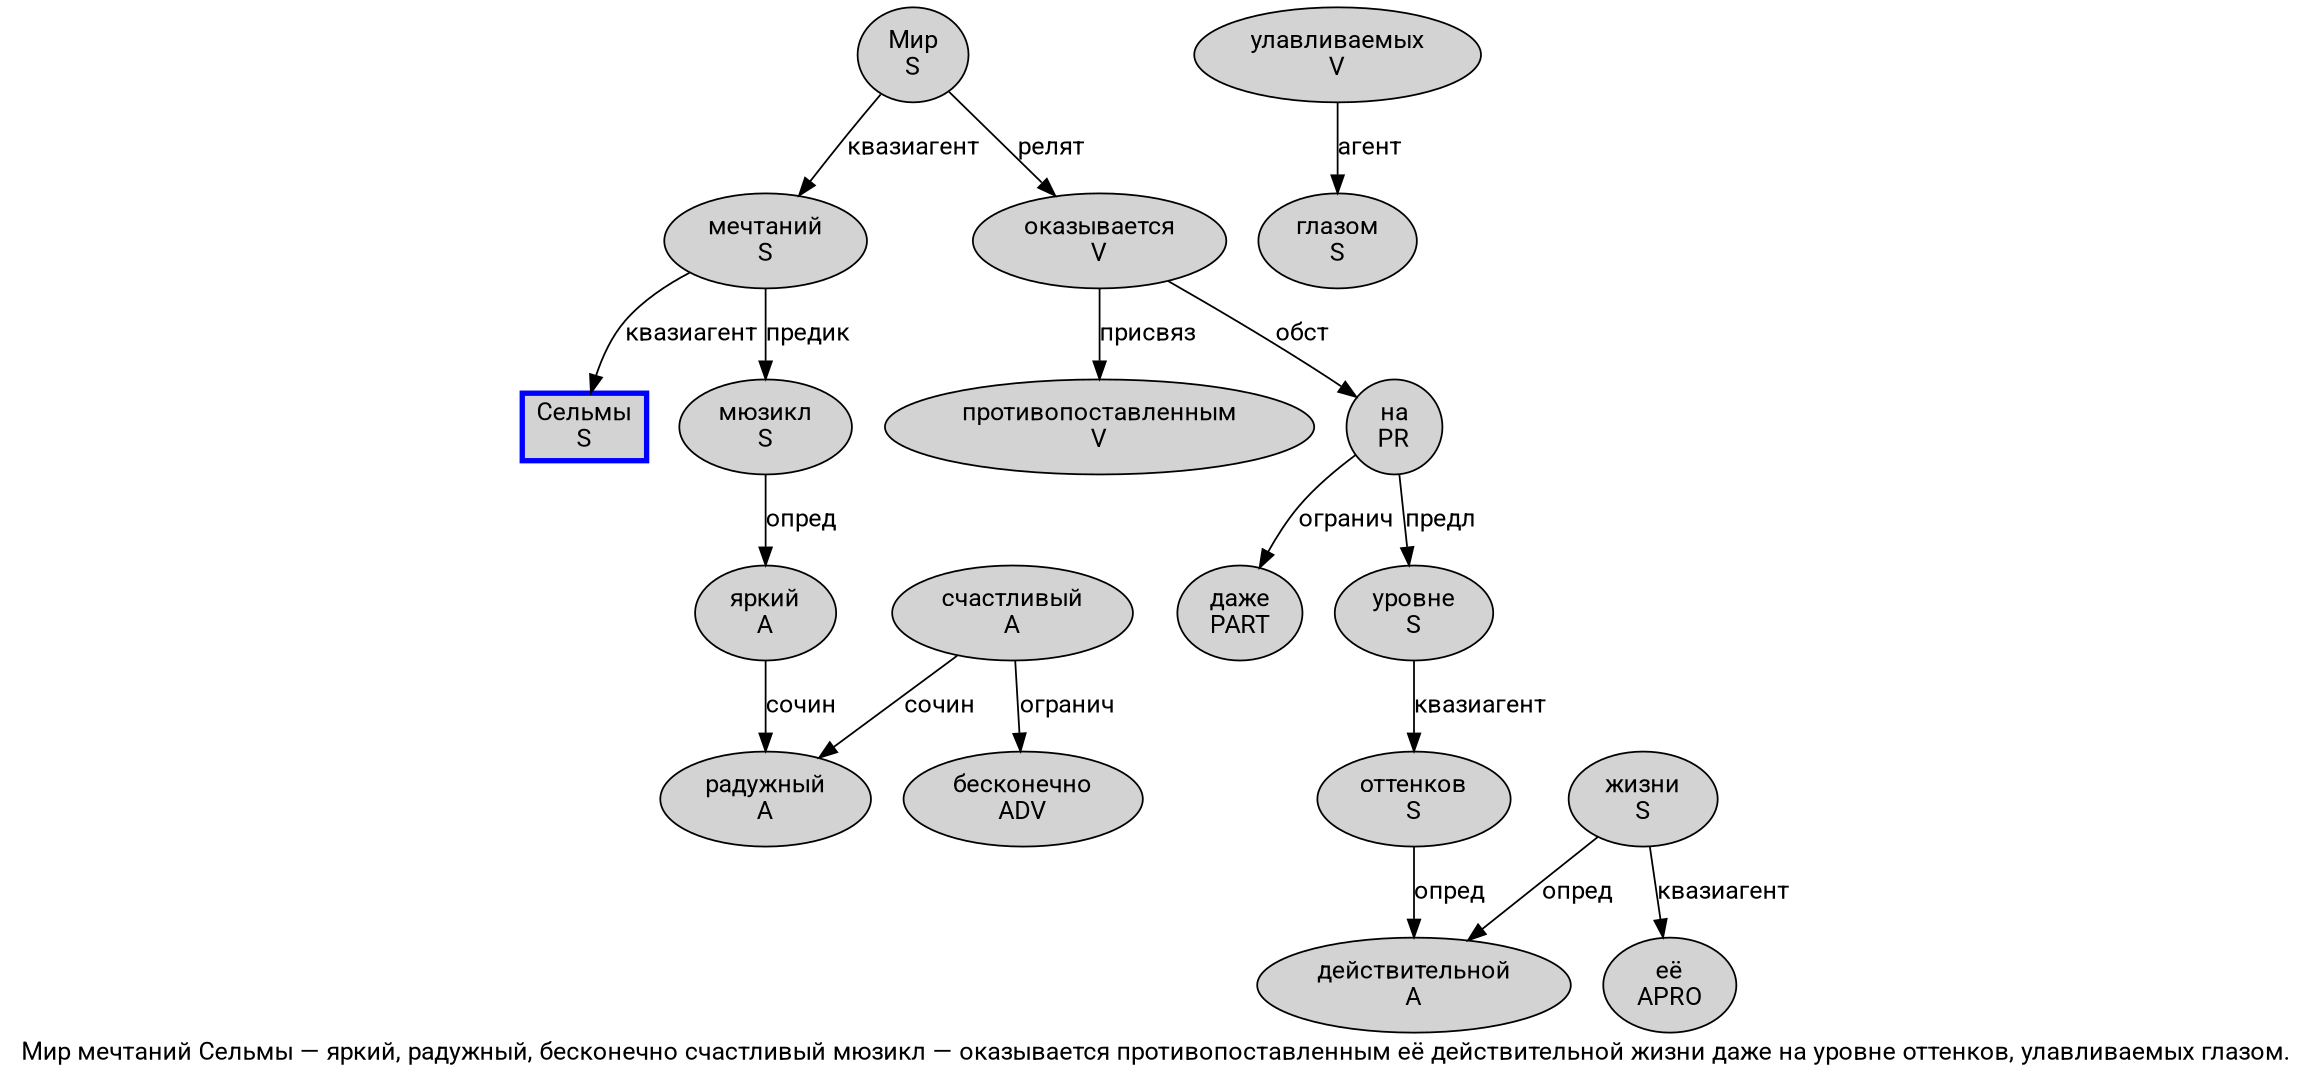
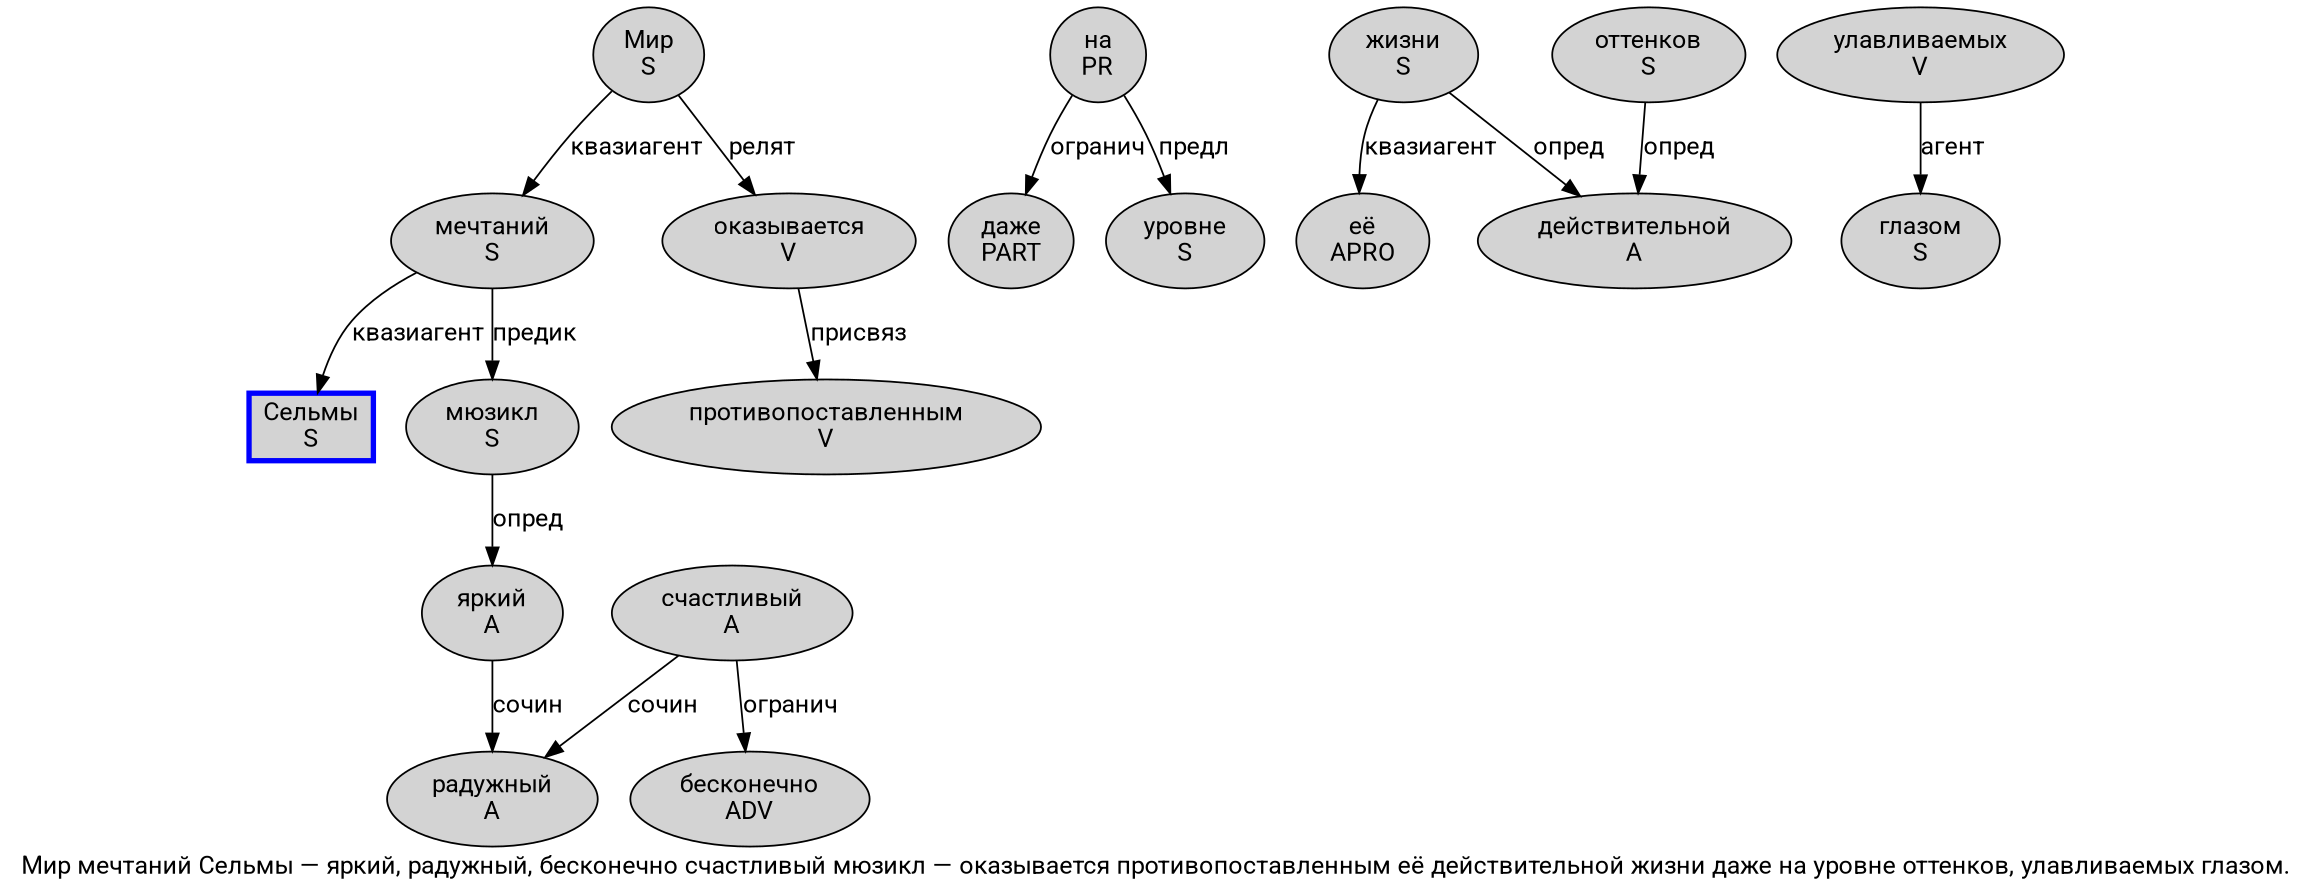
edge "оказывается V" -> "на PR": removed, label "обст"
edge "уровне S" -> "оттенков S": removed, label "квазиагент"
